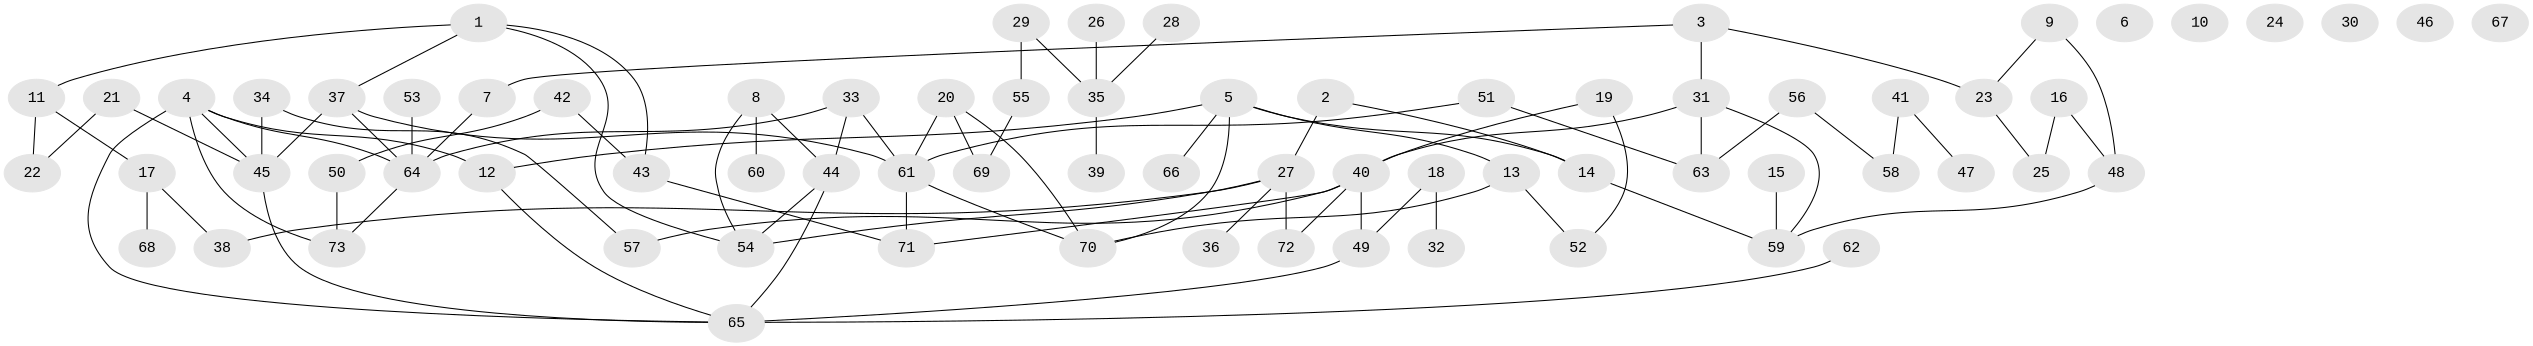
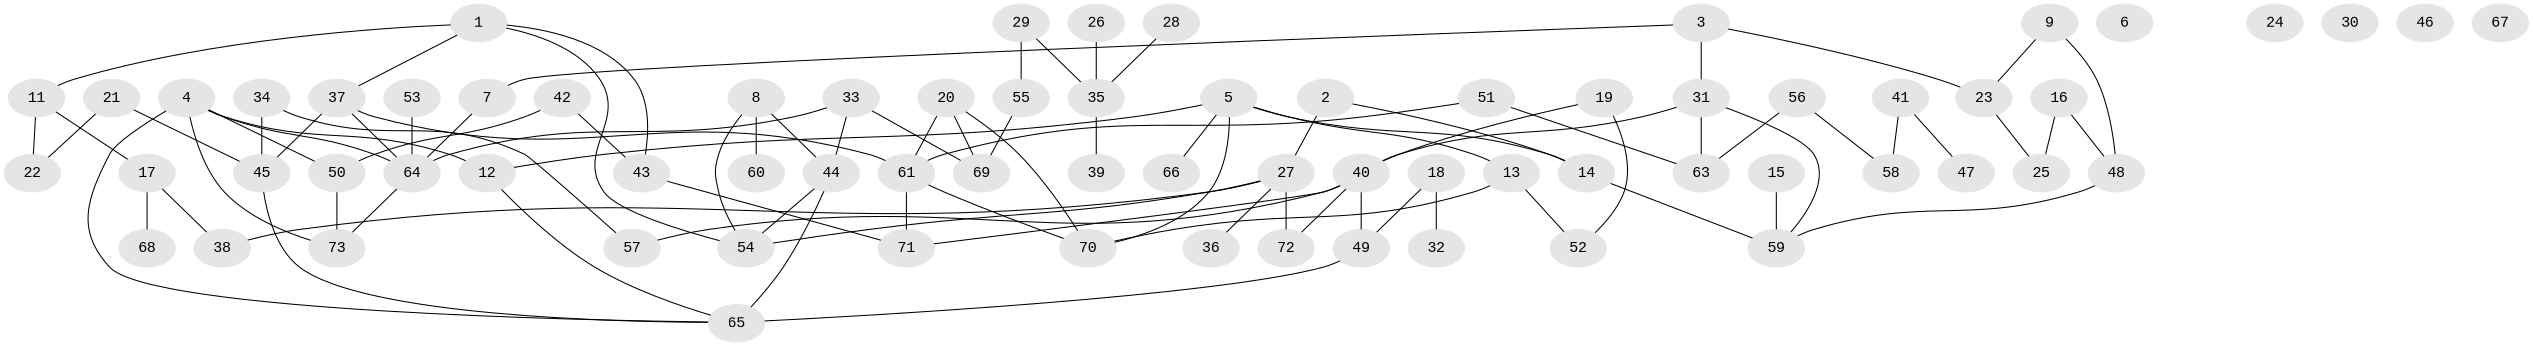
node "10": removed
edge "33" -- "61": now "33" -- "69"
edge "4" -- "45": now "4" -- "50"
node "62": removed
